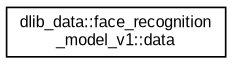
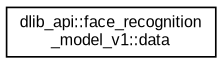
node "dlib_data::face_recognition _model_v1::data": label "dlib_data::face_recognition _model_v1::data" -> "dlib_api::face_recognition _model_v1::data"
